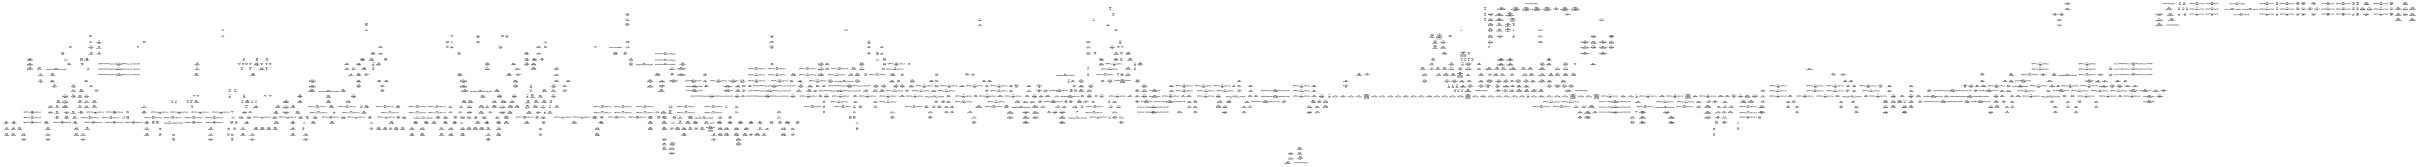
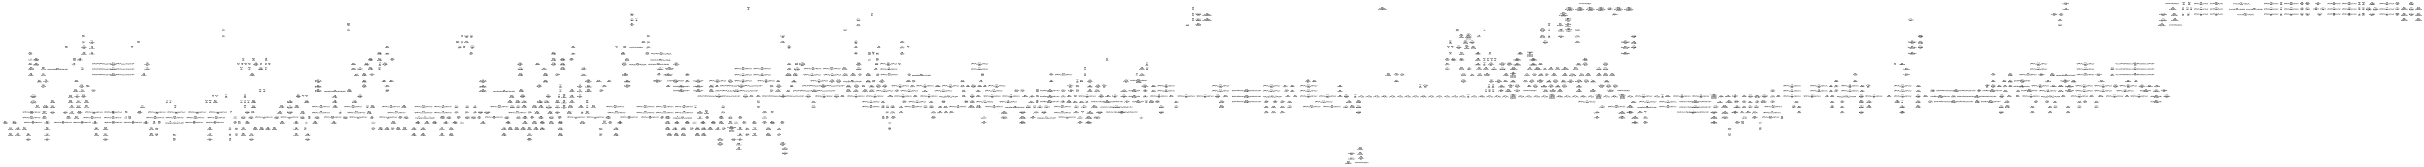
node "CE0x4782b00": added
node "CE0x4758870": removed
